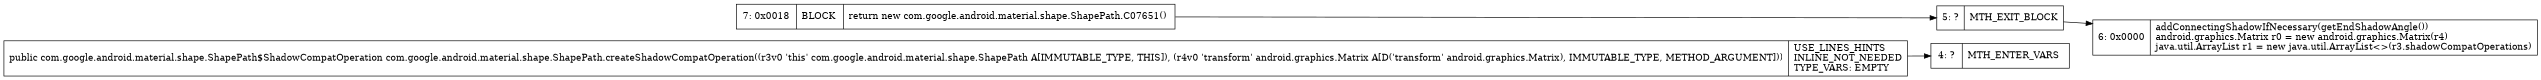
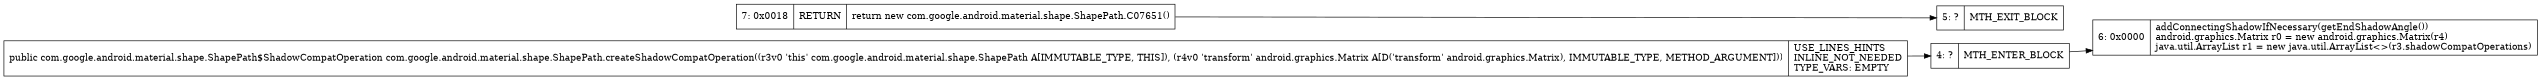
node "7: 0x0018": text "BLOCK" -> "RETURN"
edge "5: ?" -> "6: 0x0000": now "4: ?" -> "6: 0x0000"
node "4: ?": text "MTH_ENTER_VARS" -> "MTH_ENTER_BLOCK"
